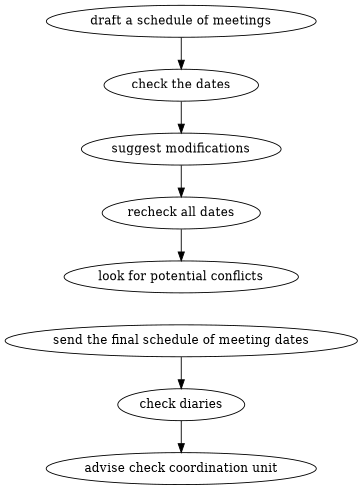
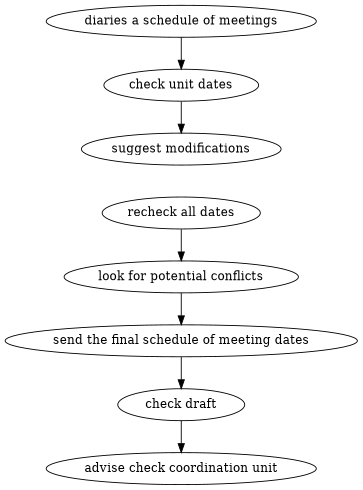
node "draft a schedule of meetings": label "draft a schedule of meetings" -> "diaries a schedule of meetings"
node "check the dates": label "check the dates" -> "check unit dates"
edge "suggest modifications" -> "recheck all dates": removed
edge "look for potential conflicts" -> "send the final schedule of meeting dates": added
node "check diaries": label "check diaries" -> "check draft"
